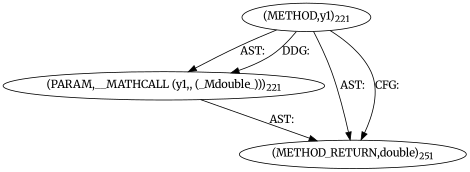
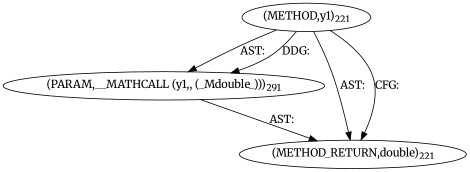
node "(PARAM,__MATHCALL (y1,, (_Mdouble_)))": text "221" -> "291"
node "(METHOD_RETURN,double)": text "251" -> "221"
